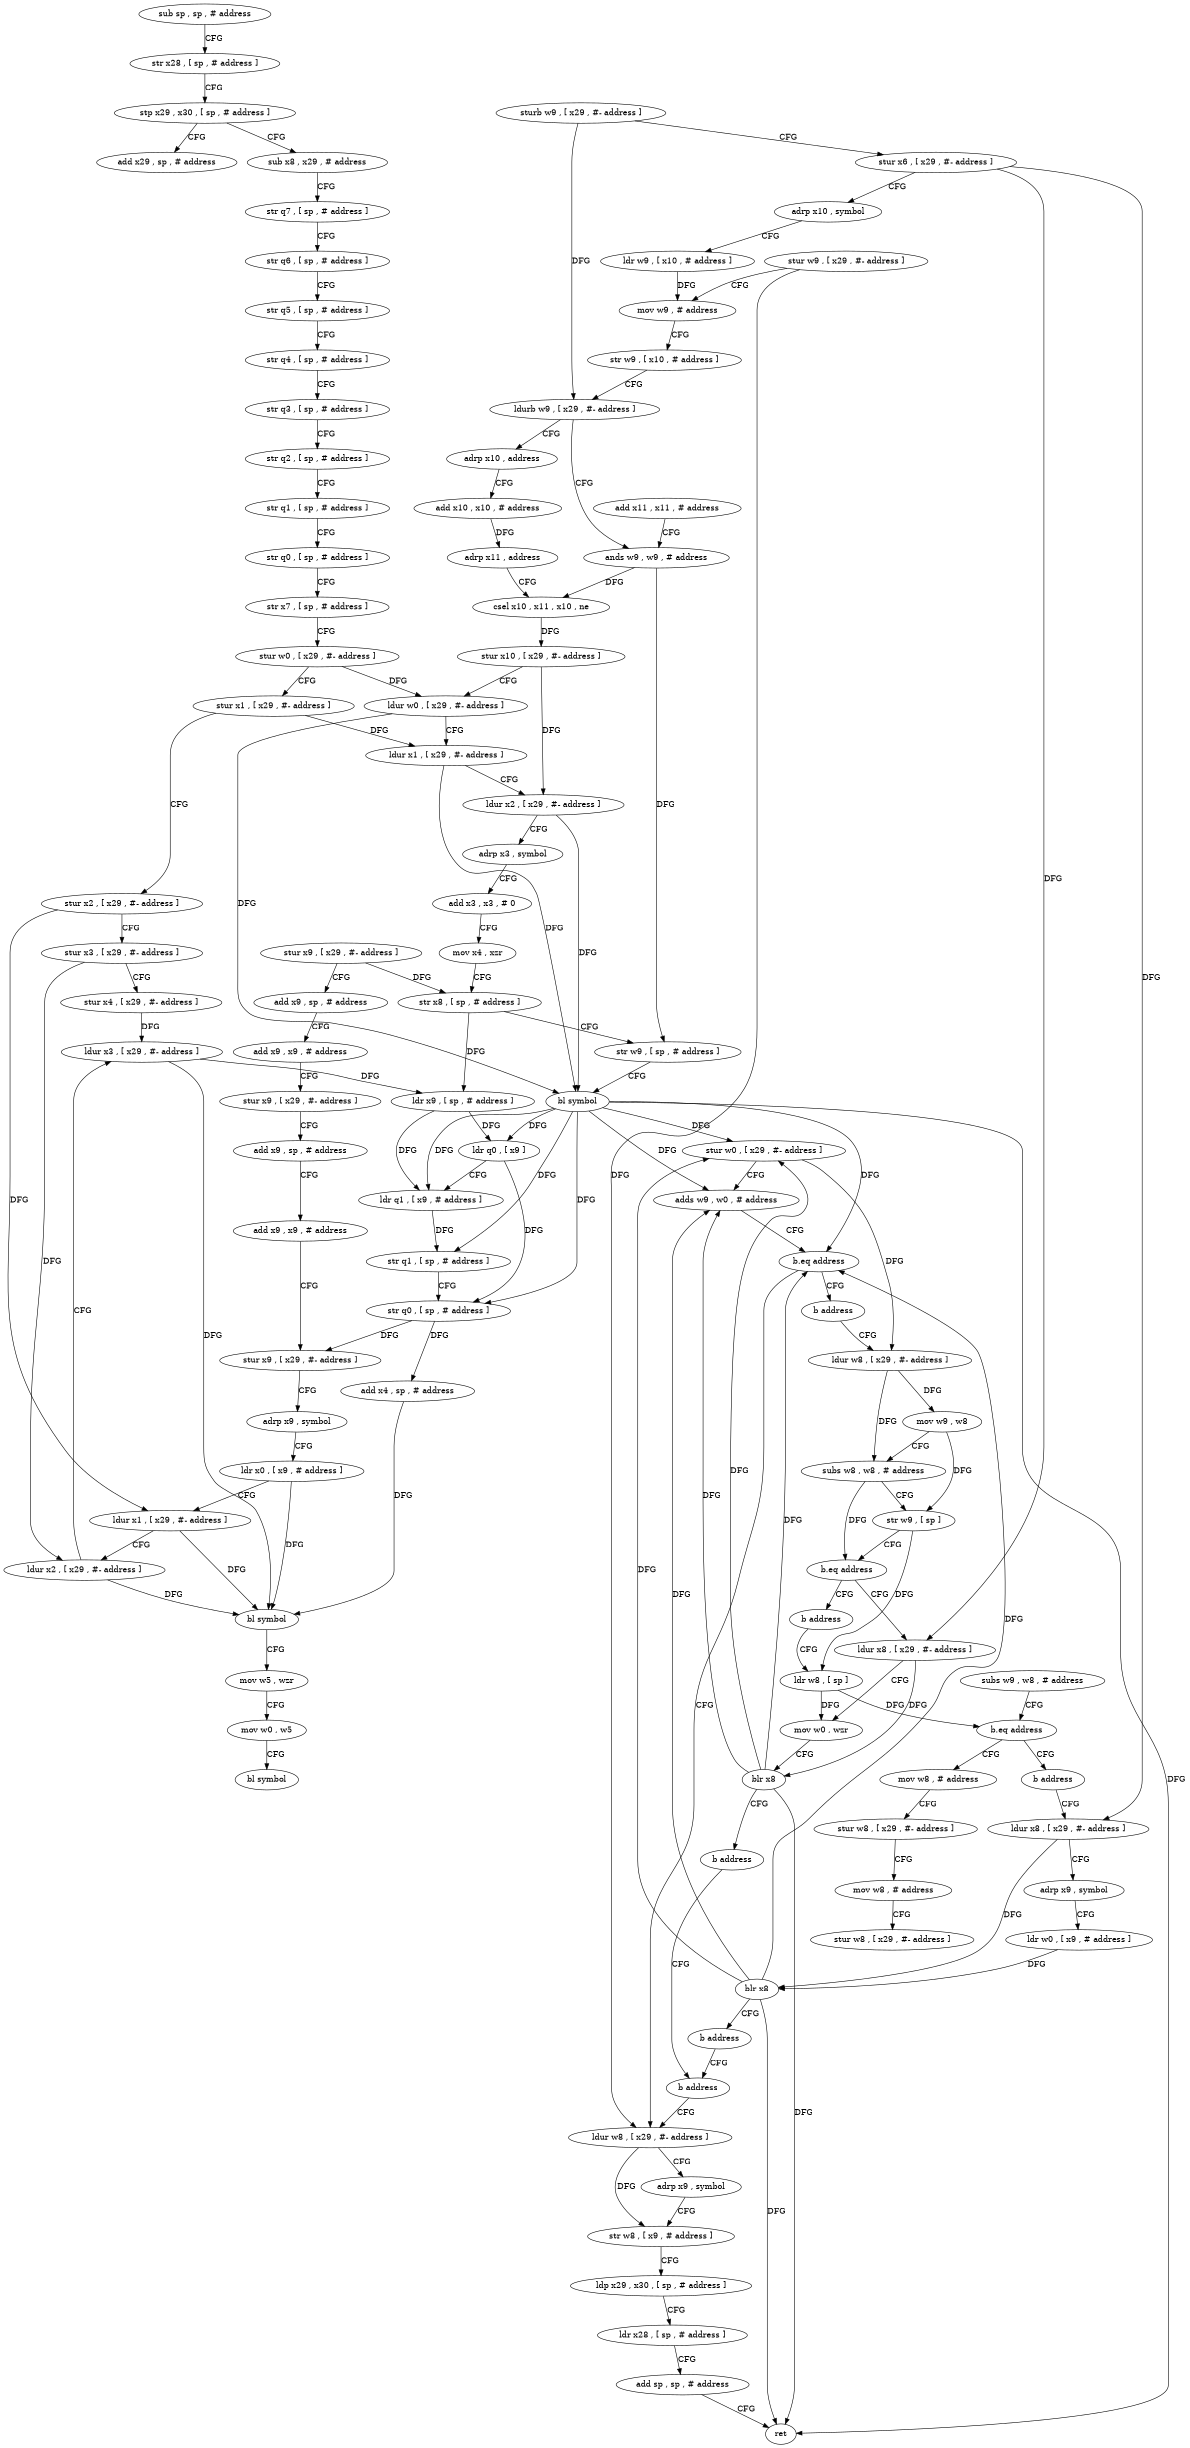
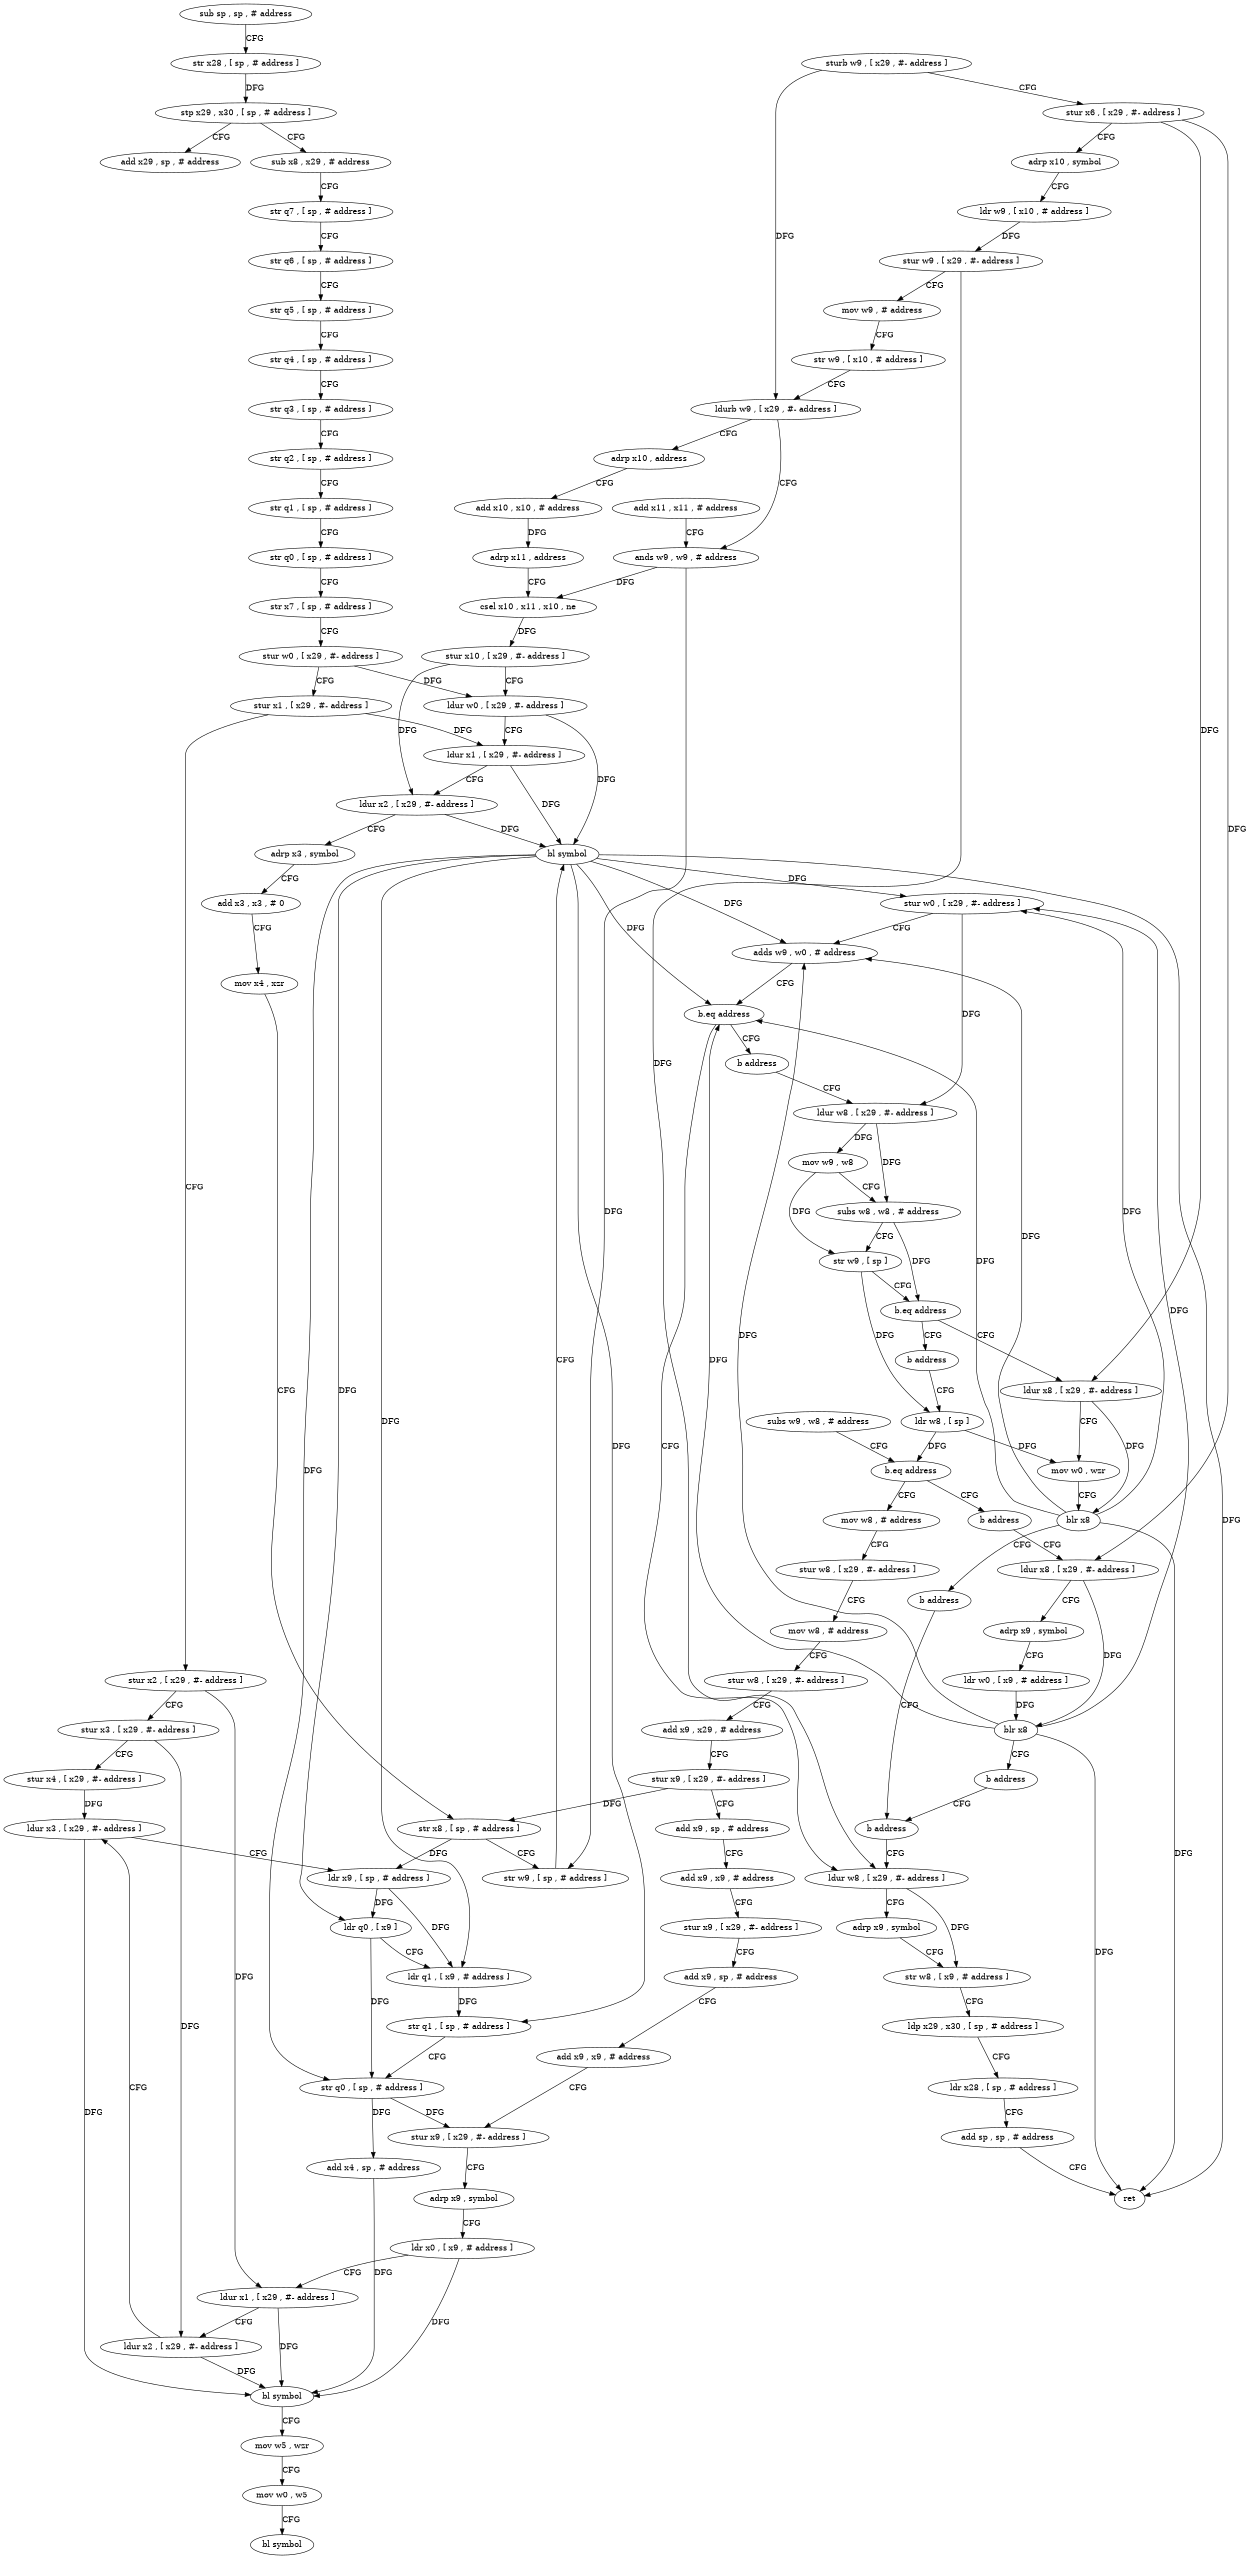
edge "str x28 , [ sp , # address ]" -> "stp x29 , x30 , [ sp , # address ]": label "CFG" -> "DFG"
edge "ldr w9 , [ x10 , # address ]" -> "mov w9 , # address": now "ldr w9 , [ x10 , # address ]" -> "stur w9 , [ x29 , #- address ]"
edge "ldur x3 , [ x29 , #- address ]" -> "ldr x9 , [ sp , # address ]": label "DFG" -> "CFG"
node "add x9 , x29 , # address": added
